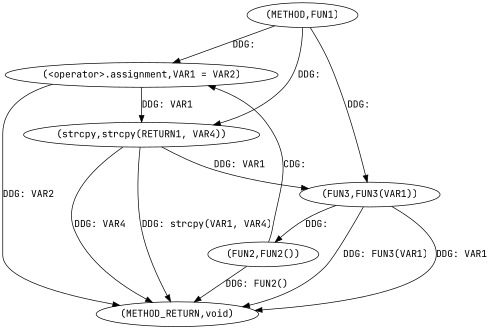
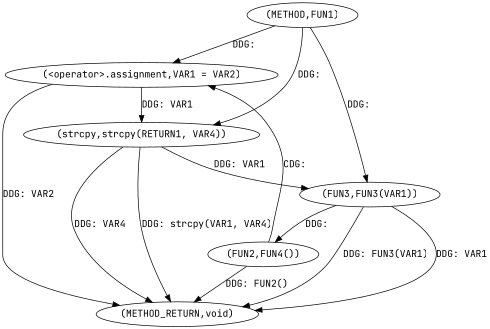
node "(FUN2,FUN2())": label "(FUN2,FUN2())" -> "(FUN2,FUN4())"
